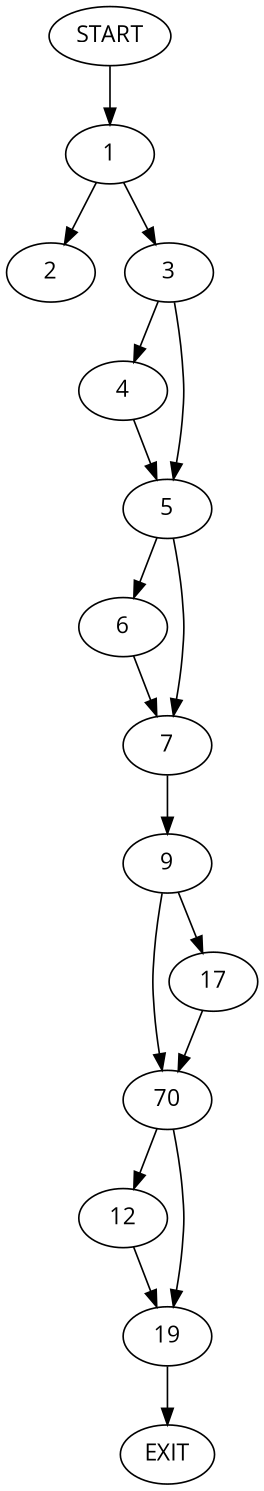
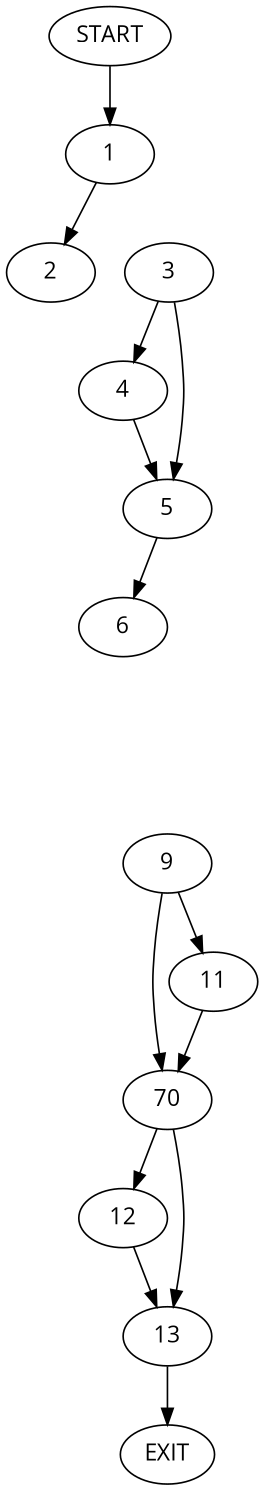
edge "1" -> "3": removed
node "7": removed
node "17": label "17" -> "11"
node "19": label "19" -> "13"
